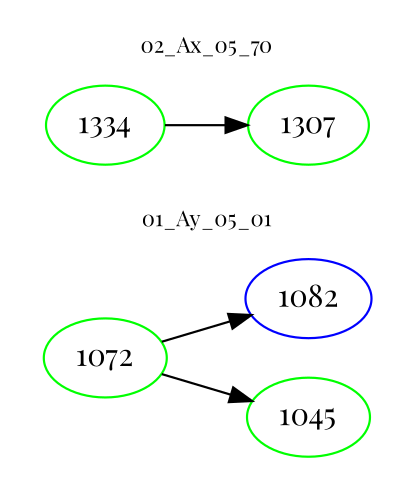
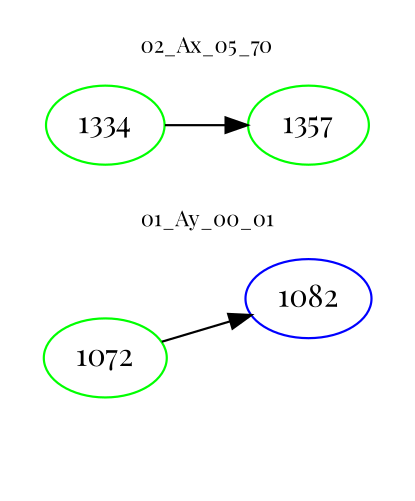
node "1307": label "1307" -> "1357"
cluster "01_Ay_05_01": label "01_Ay_05_01" -> "01_Ay_00_01"
node "1045": removed
